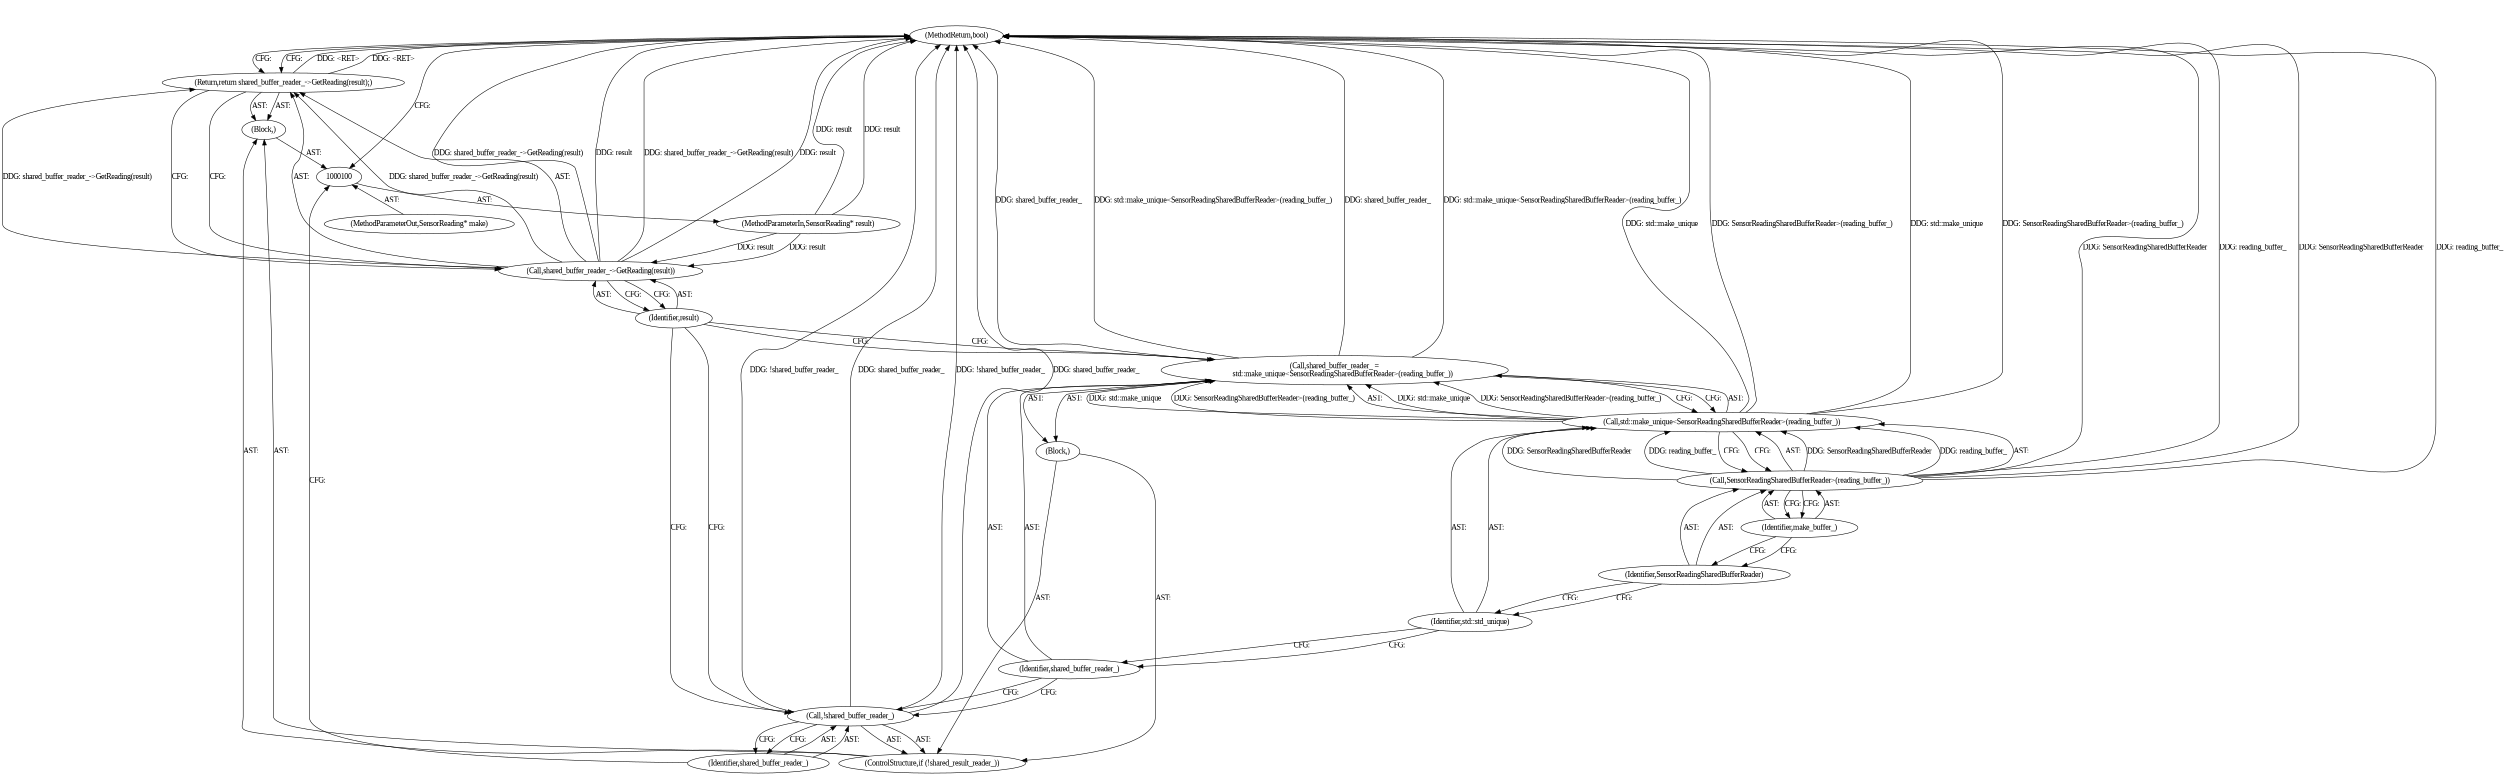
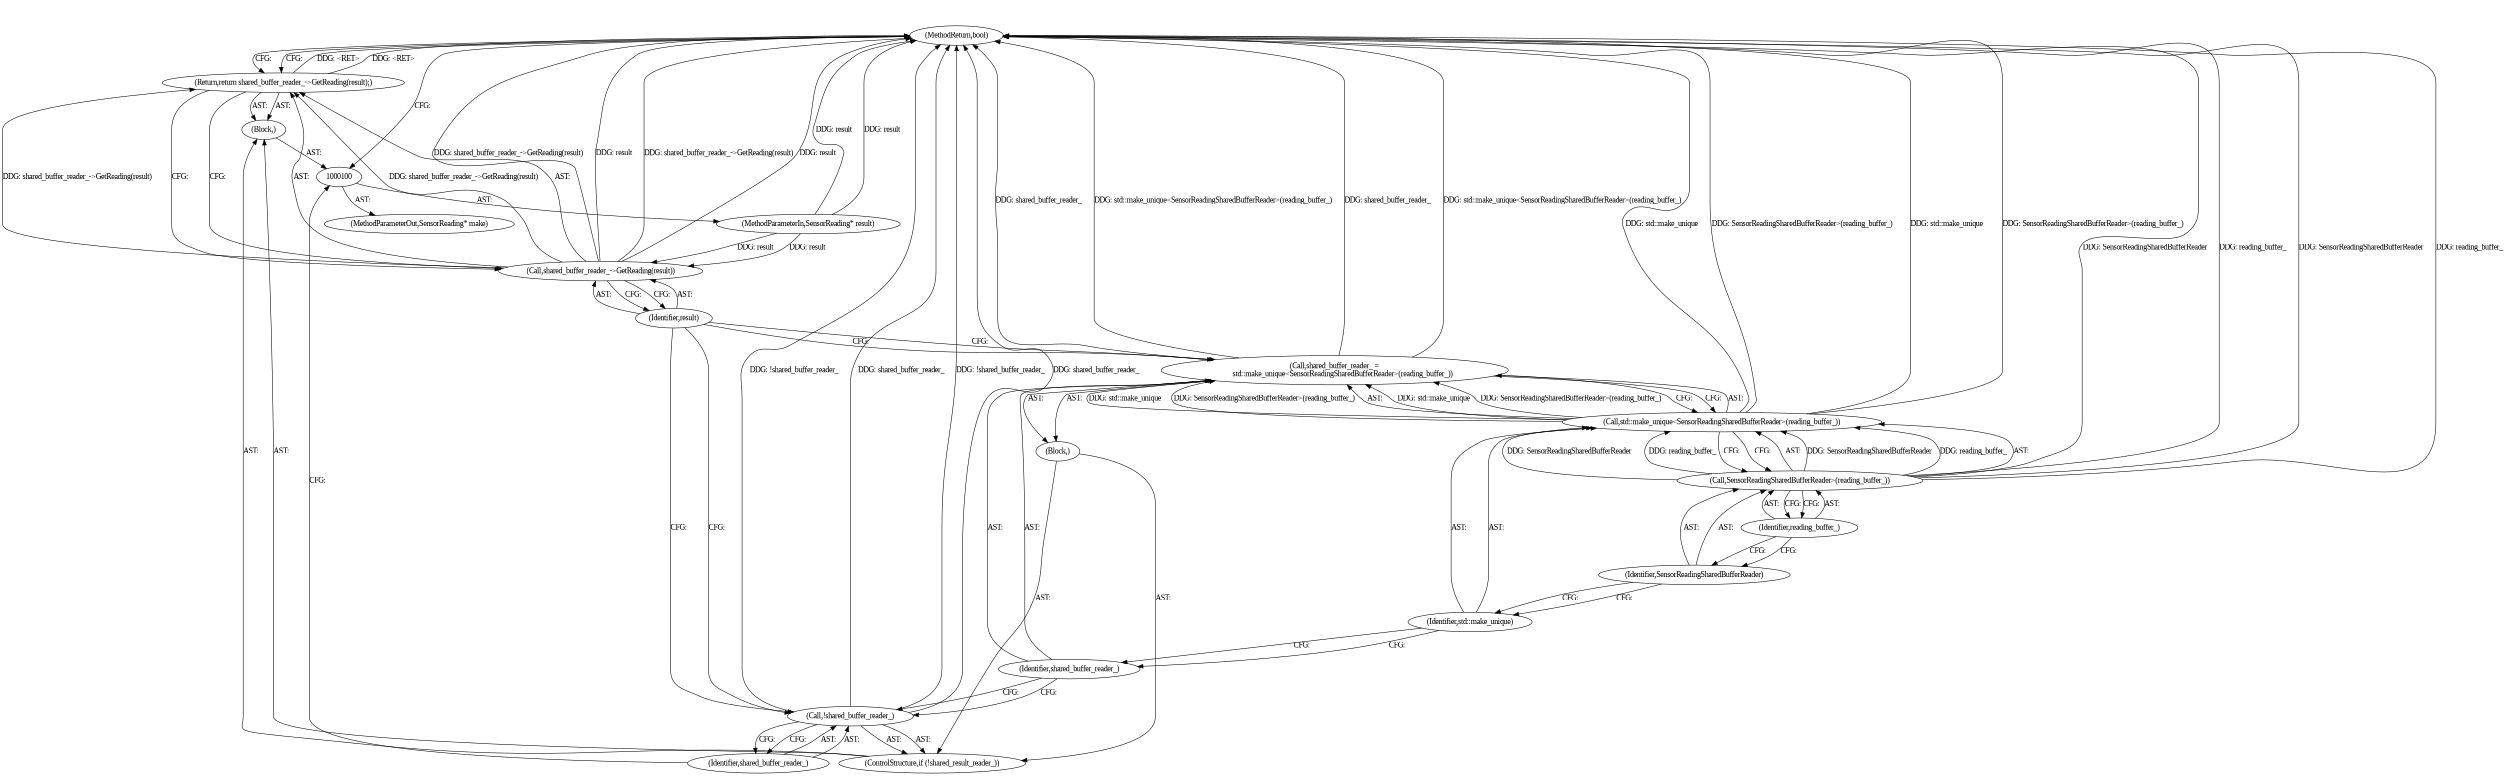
edge "(MethodParameterOut,SensorReading* make)" -> "1000100": reversed
node "(Identifier,make_buffer_)": label "(Identifier,make_buffer_)" -> "(Identifier,reading_buffer_)"
node "(Identifier,std::std_unique)": label "(Identifier,std::std_unique)" -> "(Identifier,std::make_unique)"
